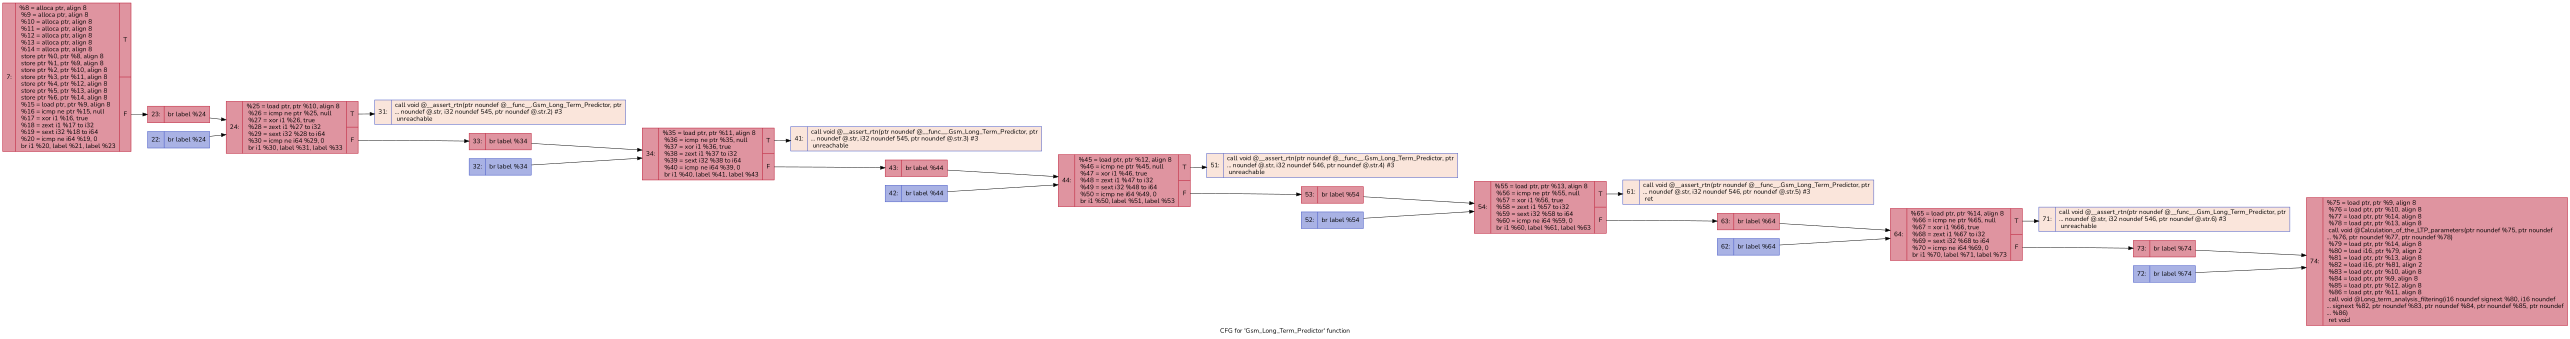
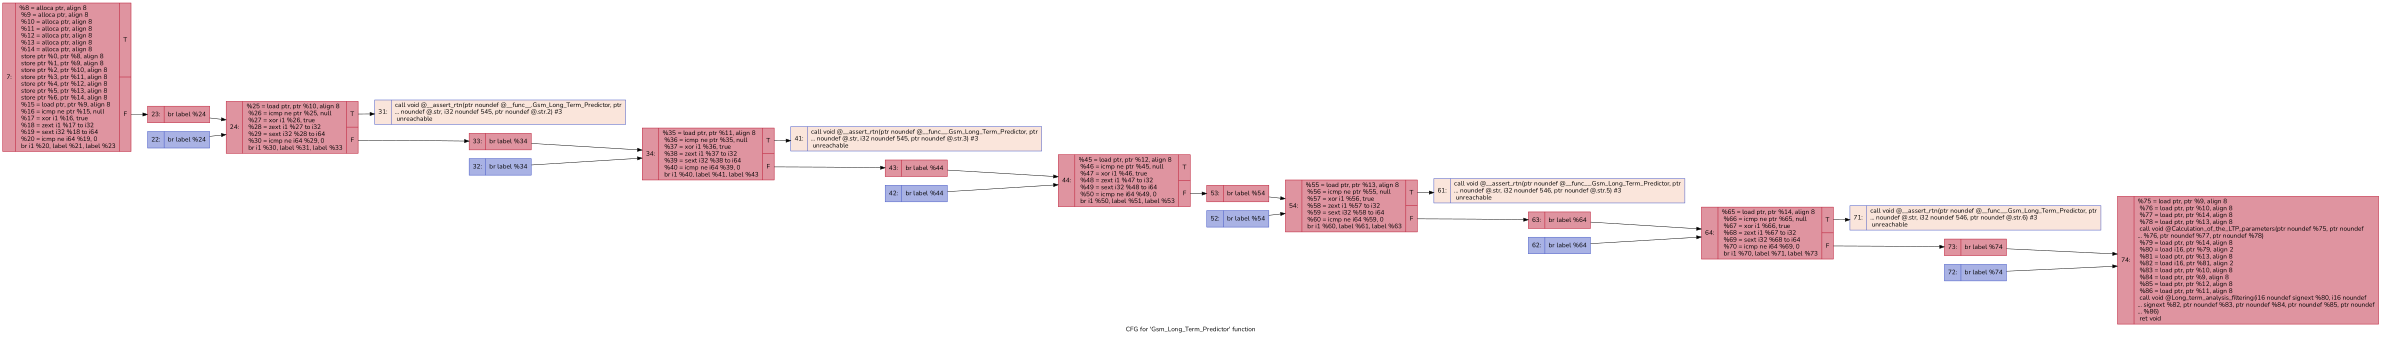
node "51:": removed
node "61:": text "ret" -> "unreachable"
